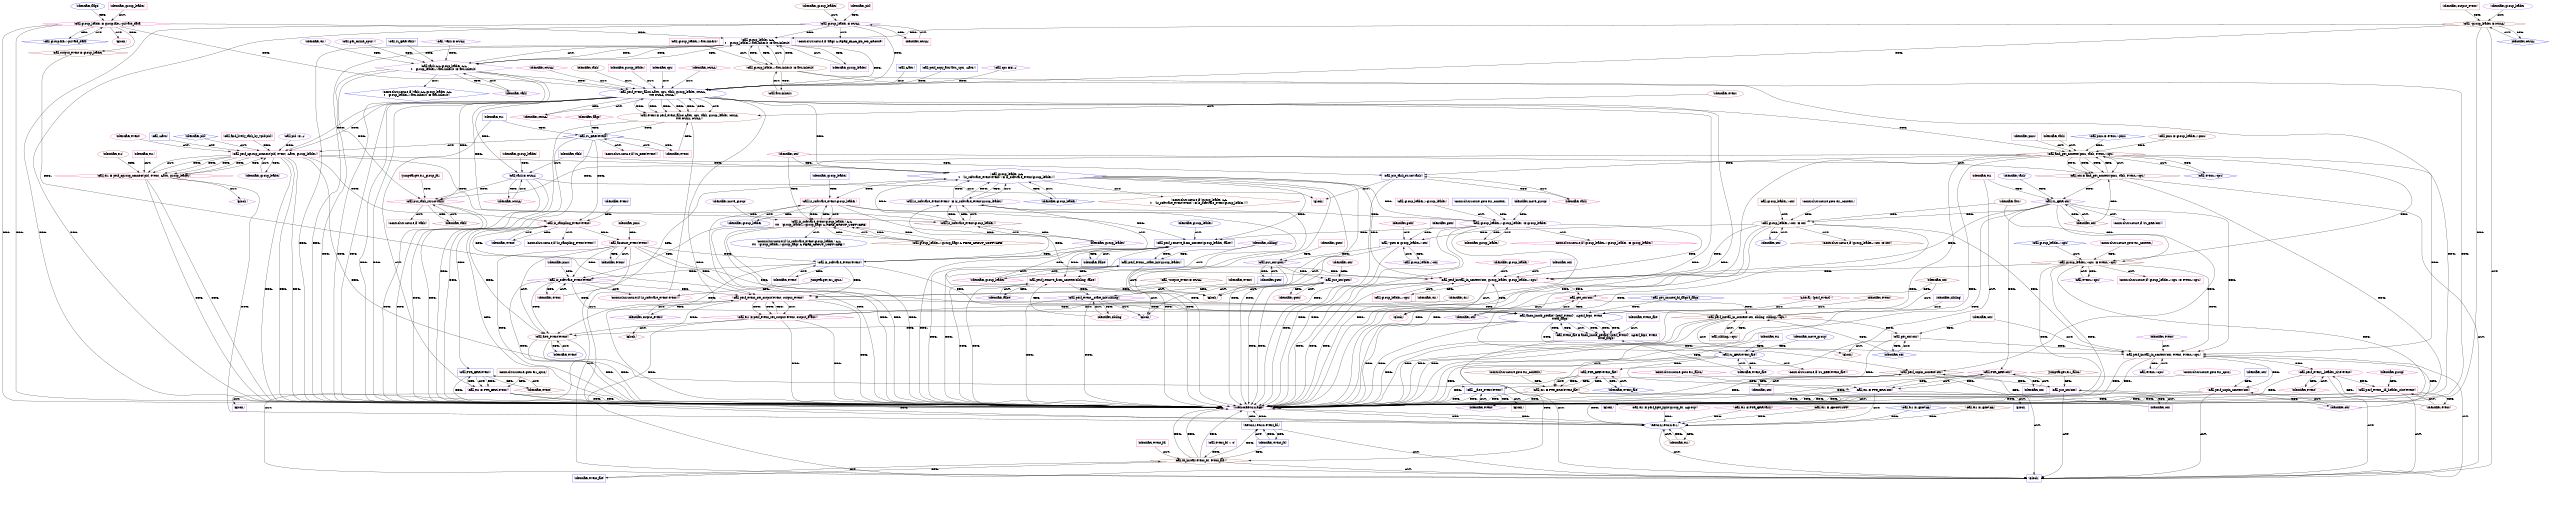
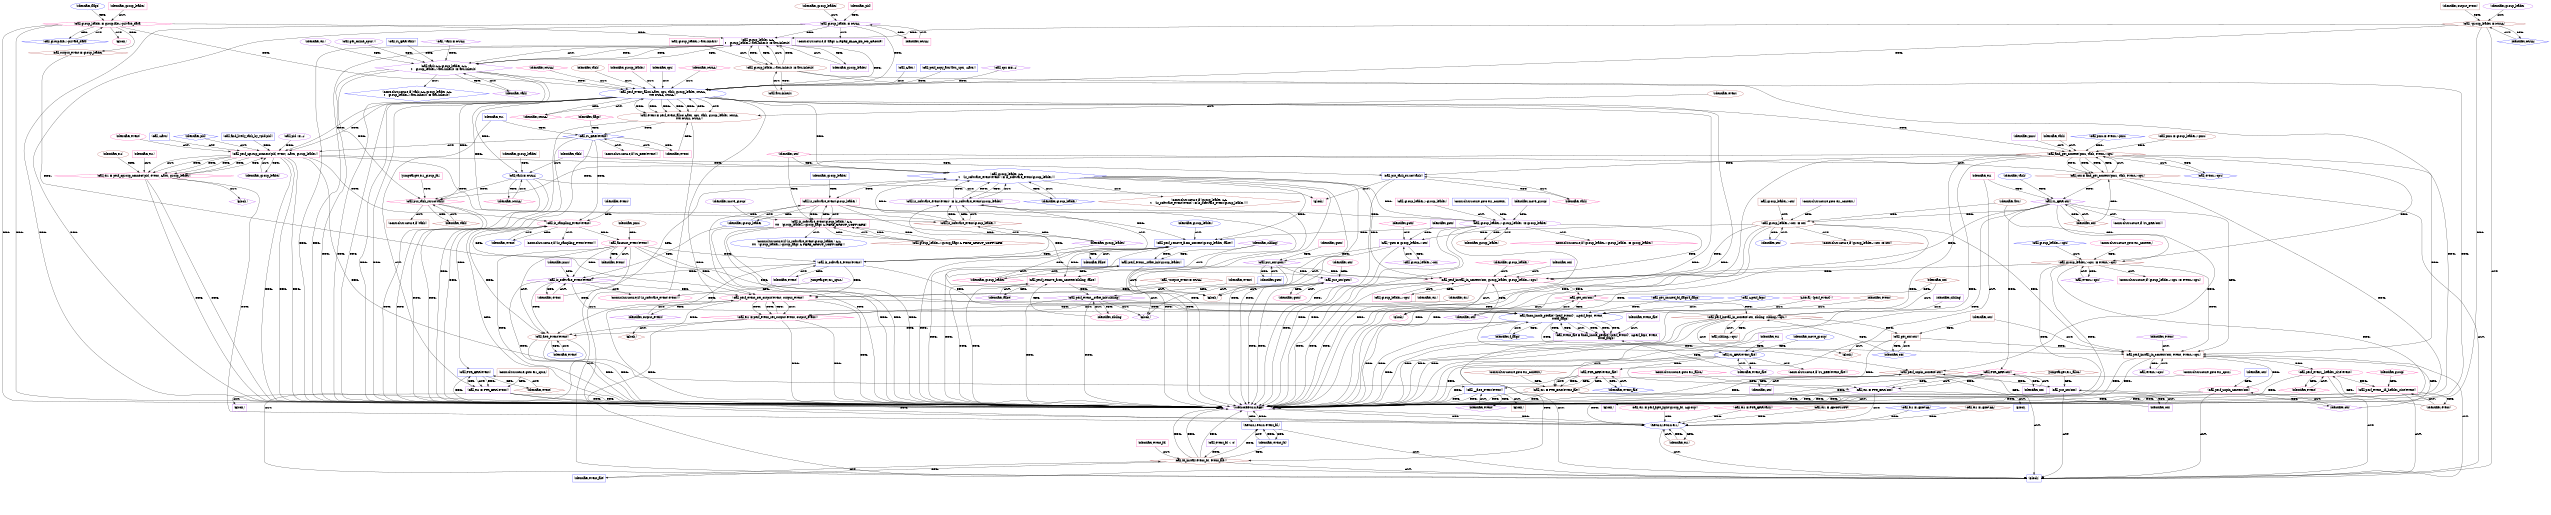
node "(Call,find_lively_task_by_vpid(pid))": color deeppink -> blue
edge "(Call,IS_ERR(ctx))" -> "(Call,perf_install_in_context(ctx, event, event->cpu))": label "DDG: " -> "CFG: "
node "(Call,&perf_fops)": added
node "(Identifier,f_flags)": added
edge "(Call,err = perf_fget_light(group_fd, &group))" -> "(Return,return err;)": label "DDG: " -> "CFG: "
